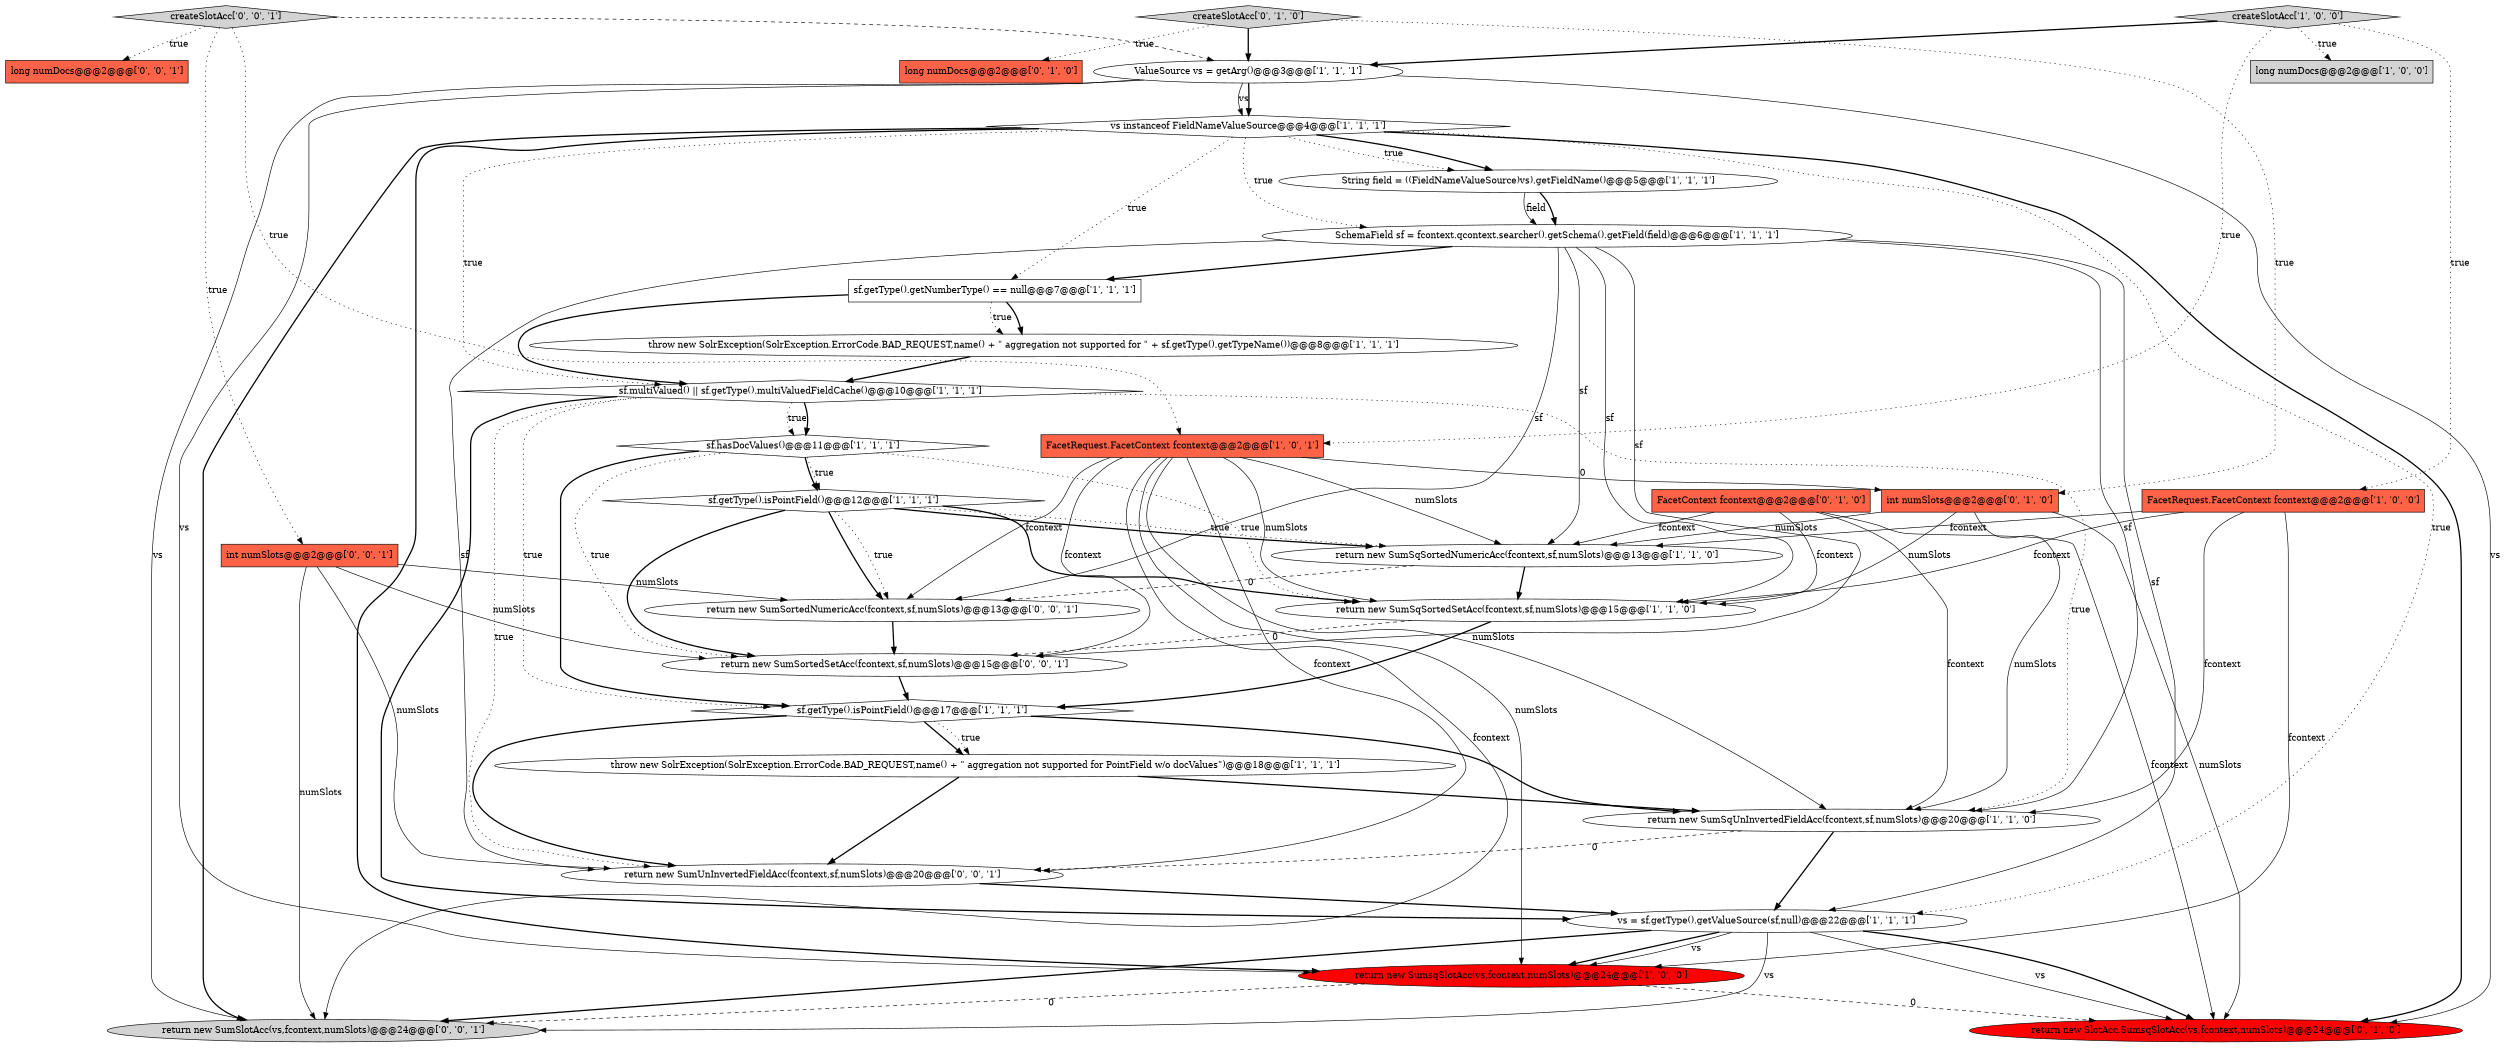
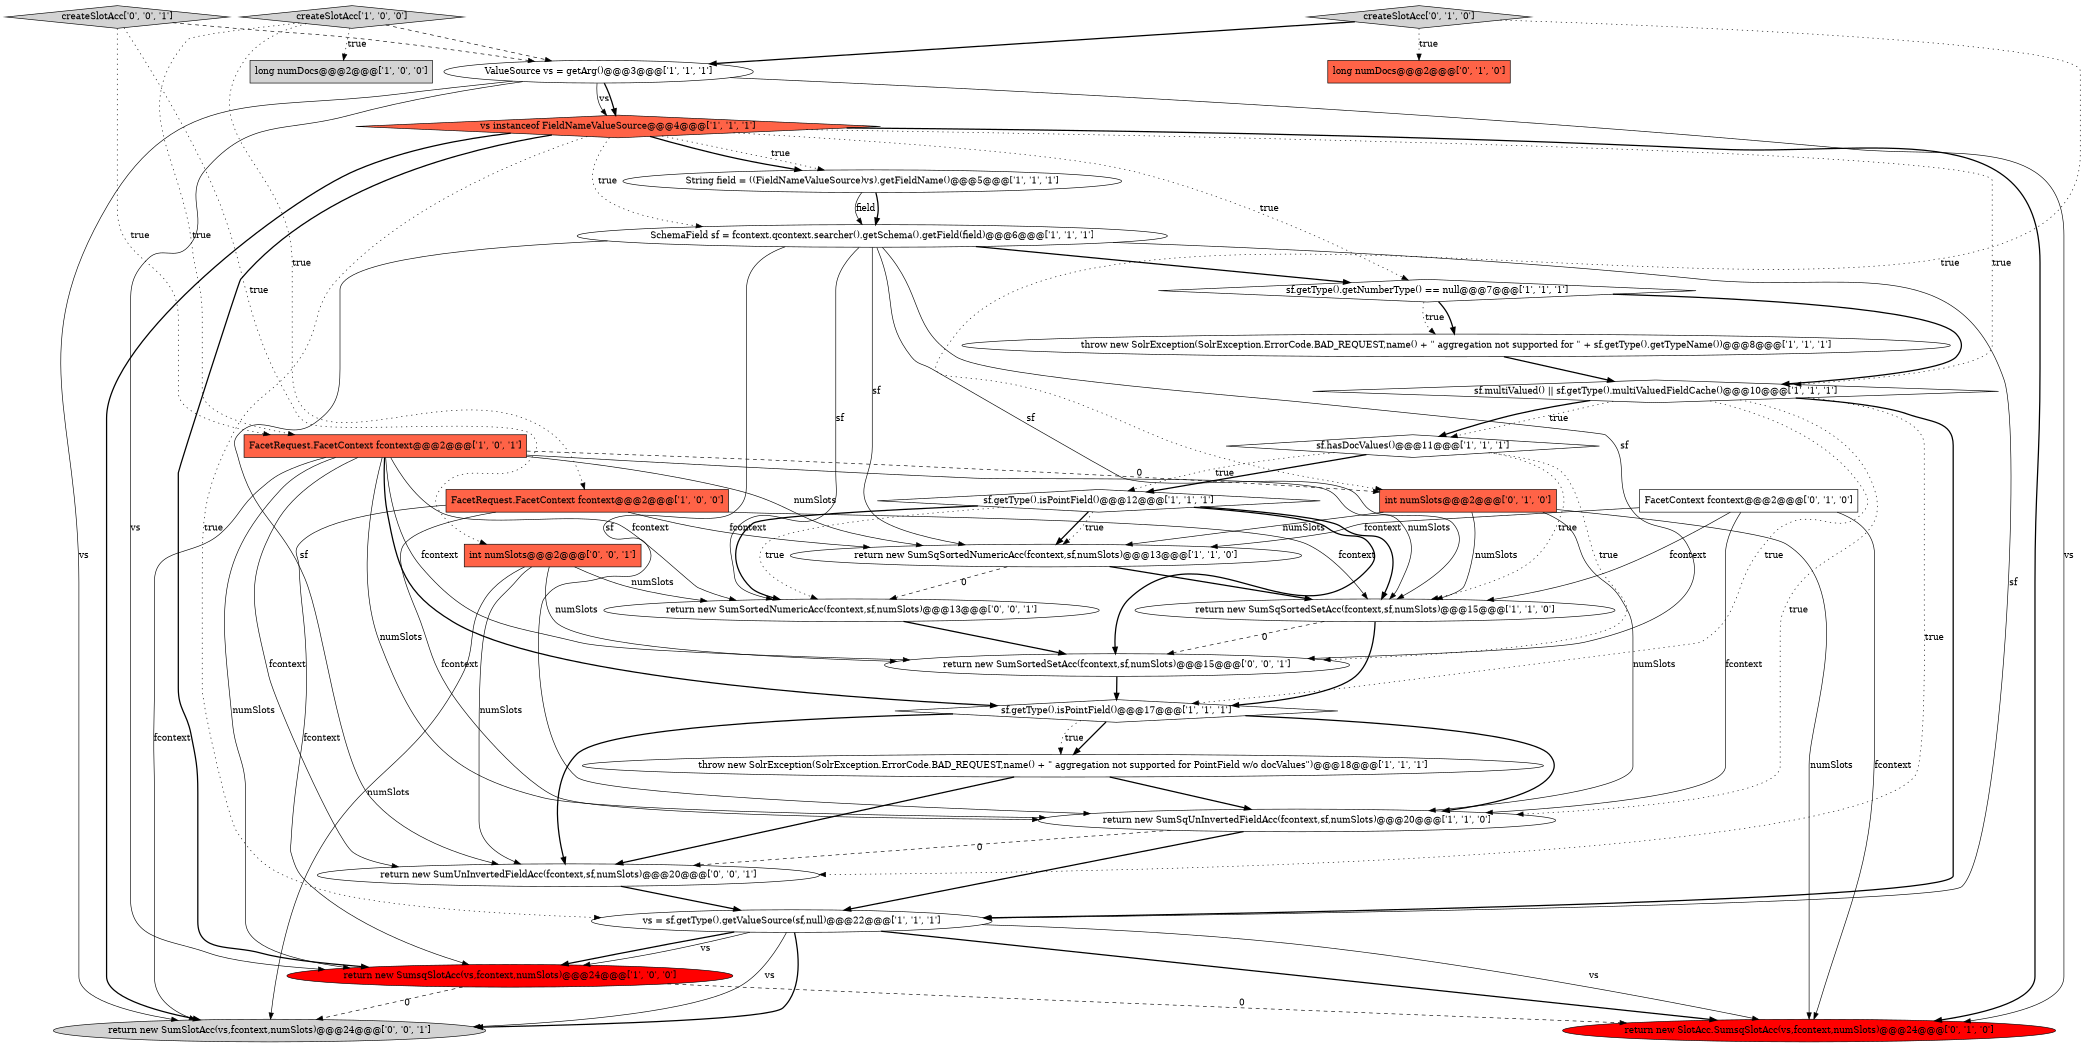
edge "createSlotAcc['1', '0', '0']" -> "ValueSource vs = getArg()@@@3@@@['1', '1', '1']": style bold -> dashed
node "long numDocs@@@2@@@['0', '0', '1']": removed
node "vs instanceof FieldNameValueSource@@@4@@@['1', '1', '1']": fillcolor white -> tomato
node "sf.getType().getNumberType() == null@@@7@@@['1', '1', '1']": shape box -> diamond
edge "FacetRequest.FacetContext fcontext@@@2@@@['1', '0', '1']" -> "int numSlots@@@2@@@['0', '1', '0']": style solid -> dashed
node "FacetContext fcontext@@@2@@@['0', '1', '0']": fillcolor tomato -> white
edge "sf.hasDocValues()@@@11@@@['1', '1', '1']" -> "sf.getType().isPointField()@@@17@@@['1', '1', '1']": now "FacetRequest.FacetContext fcontext@@@2@@@['1', '0', '1']" -> "sf.getType().isPointField()@@@17@@@['1', '1', '1']"
